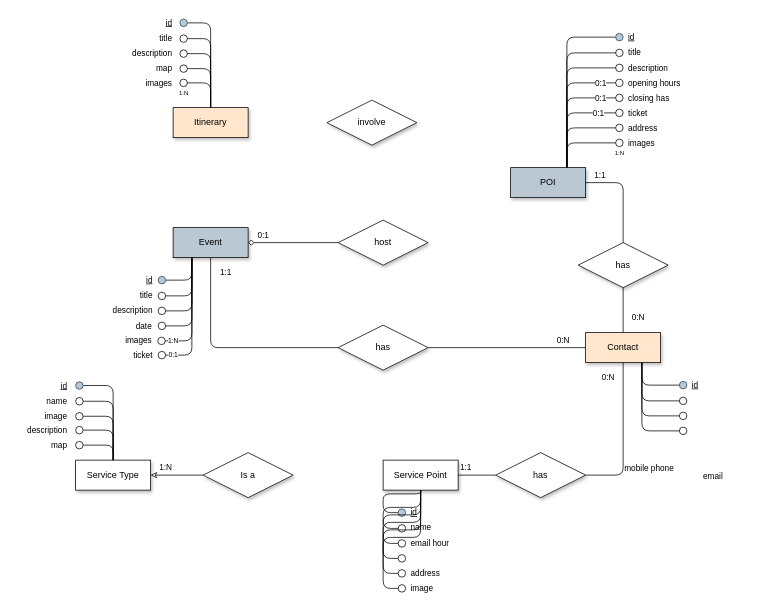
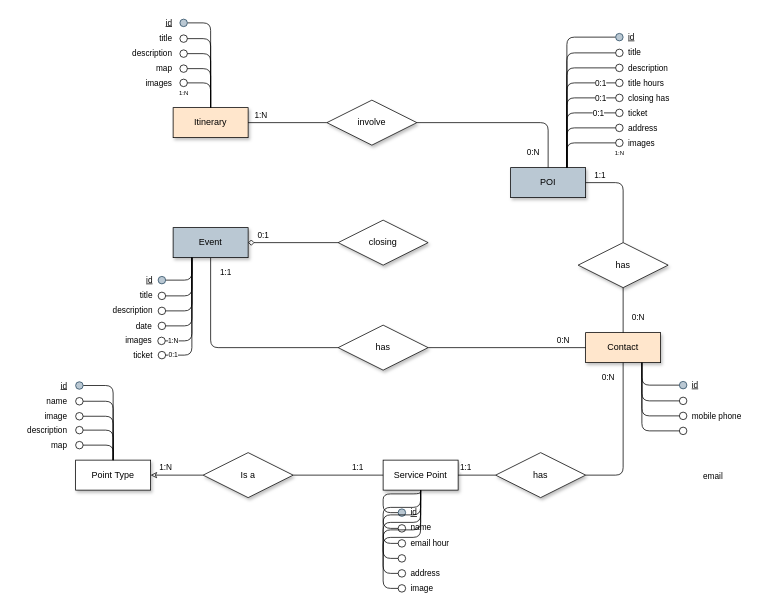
node "opening hours": label "opening hours" -> "title hours"
edge "Itinerary" -- "involve": added, label "1:N"
edge "involve" -- "POI": added, label "0:N"
node "host": label "host" -> "closing"
node "mobile phone": moved (653, 468) -> (720, 416)
node "Service Type": label "Service Type" -> "Point Type"
edge "Is a" -- "Service Point": added, label "1:1"
